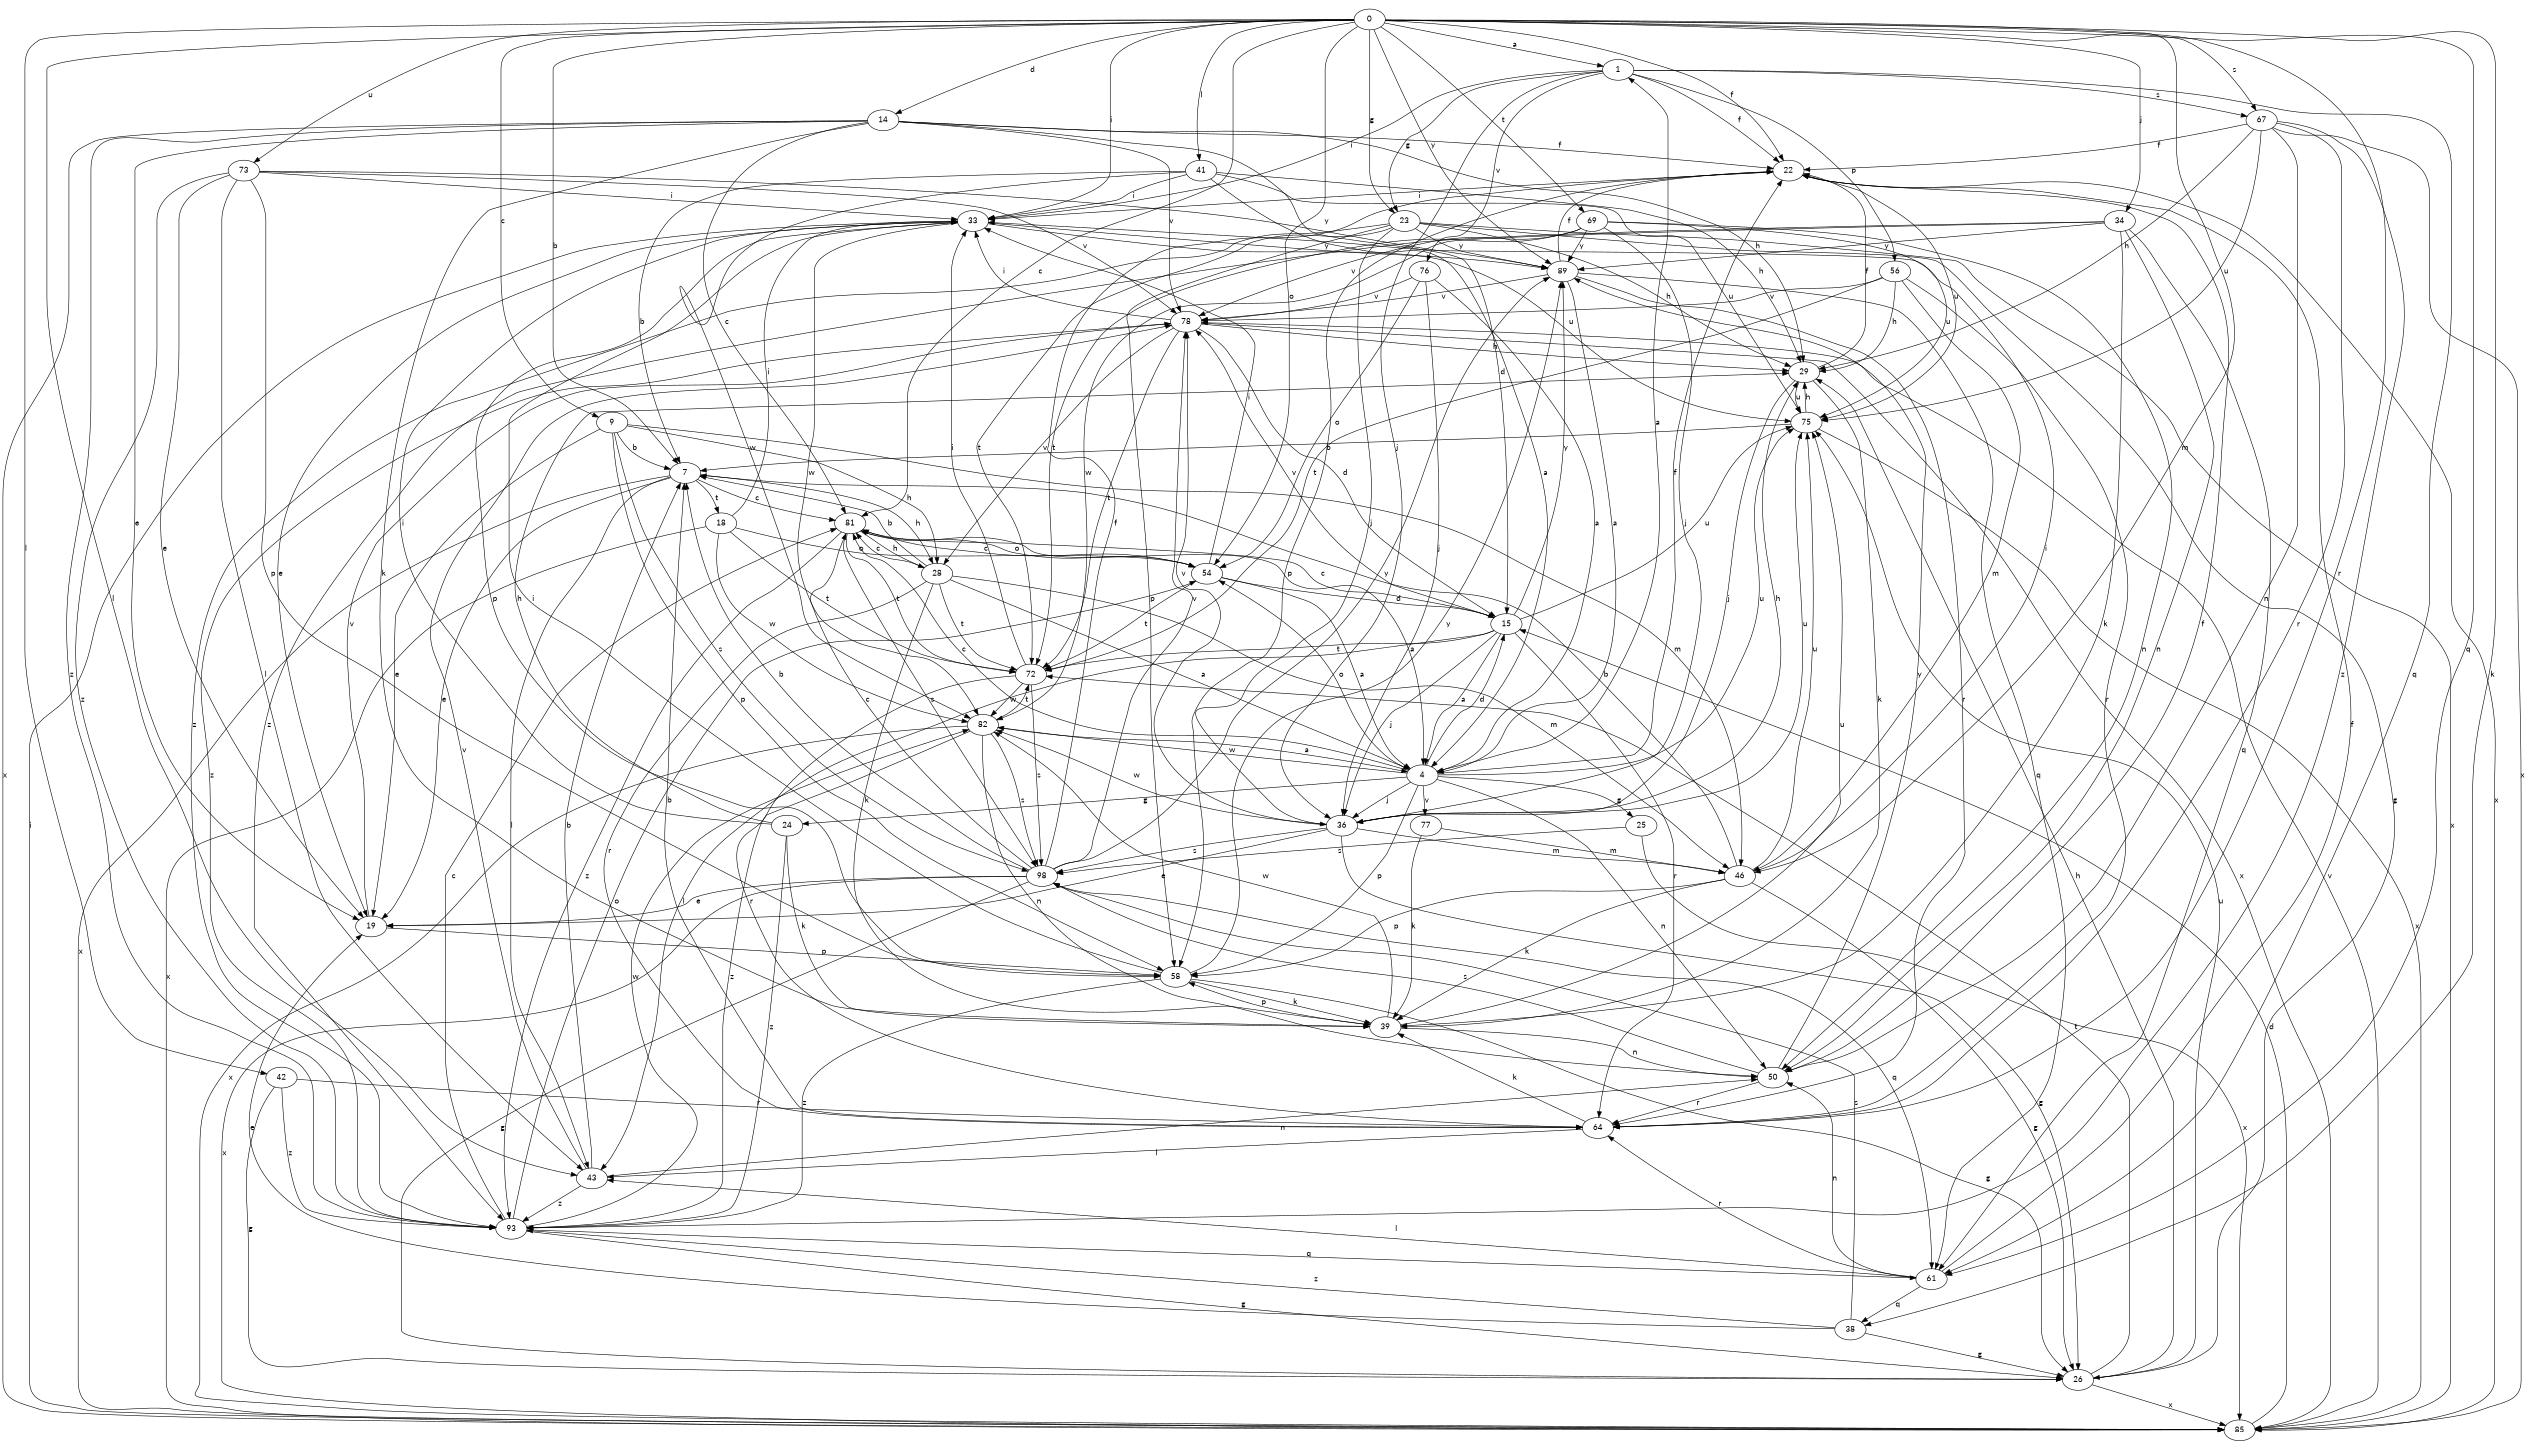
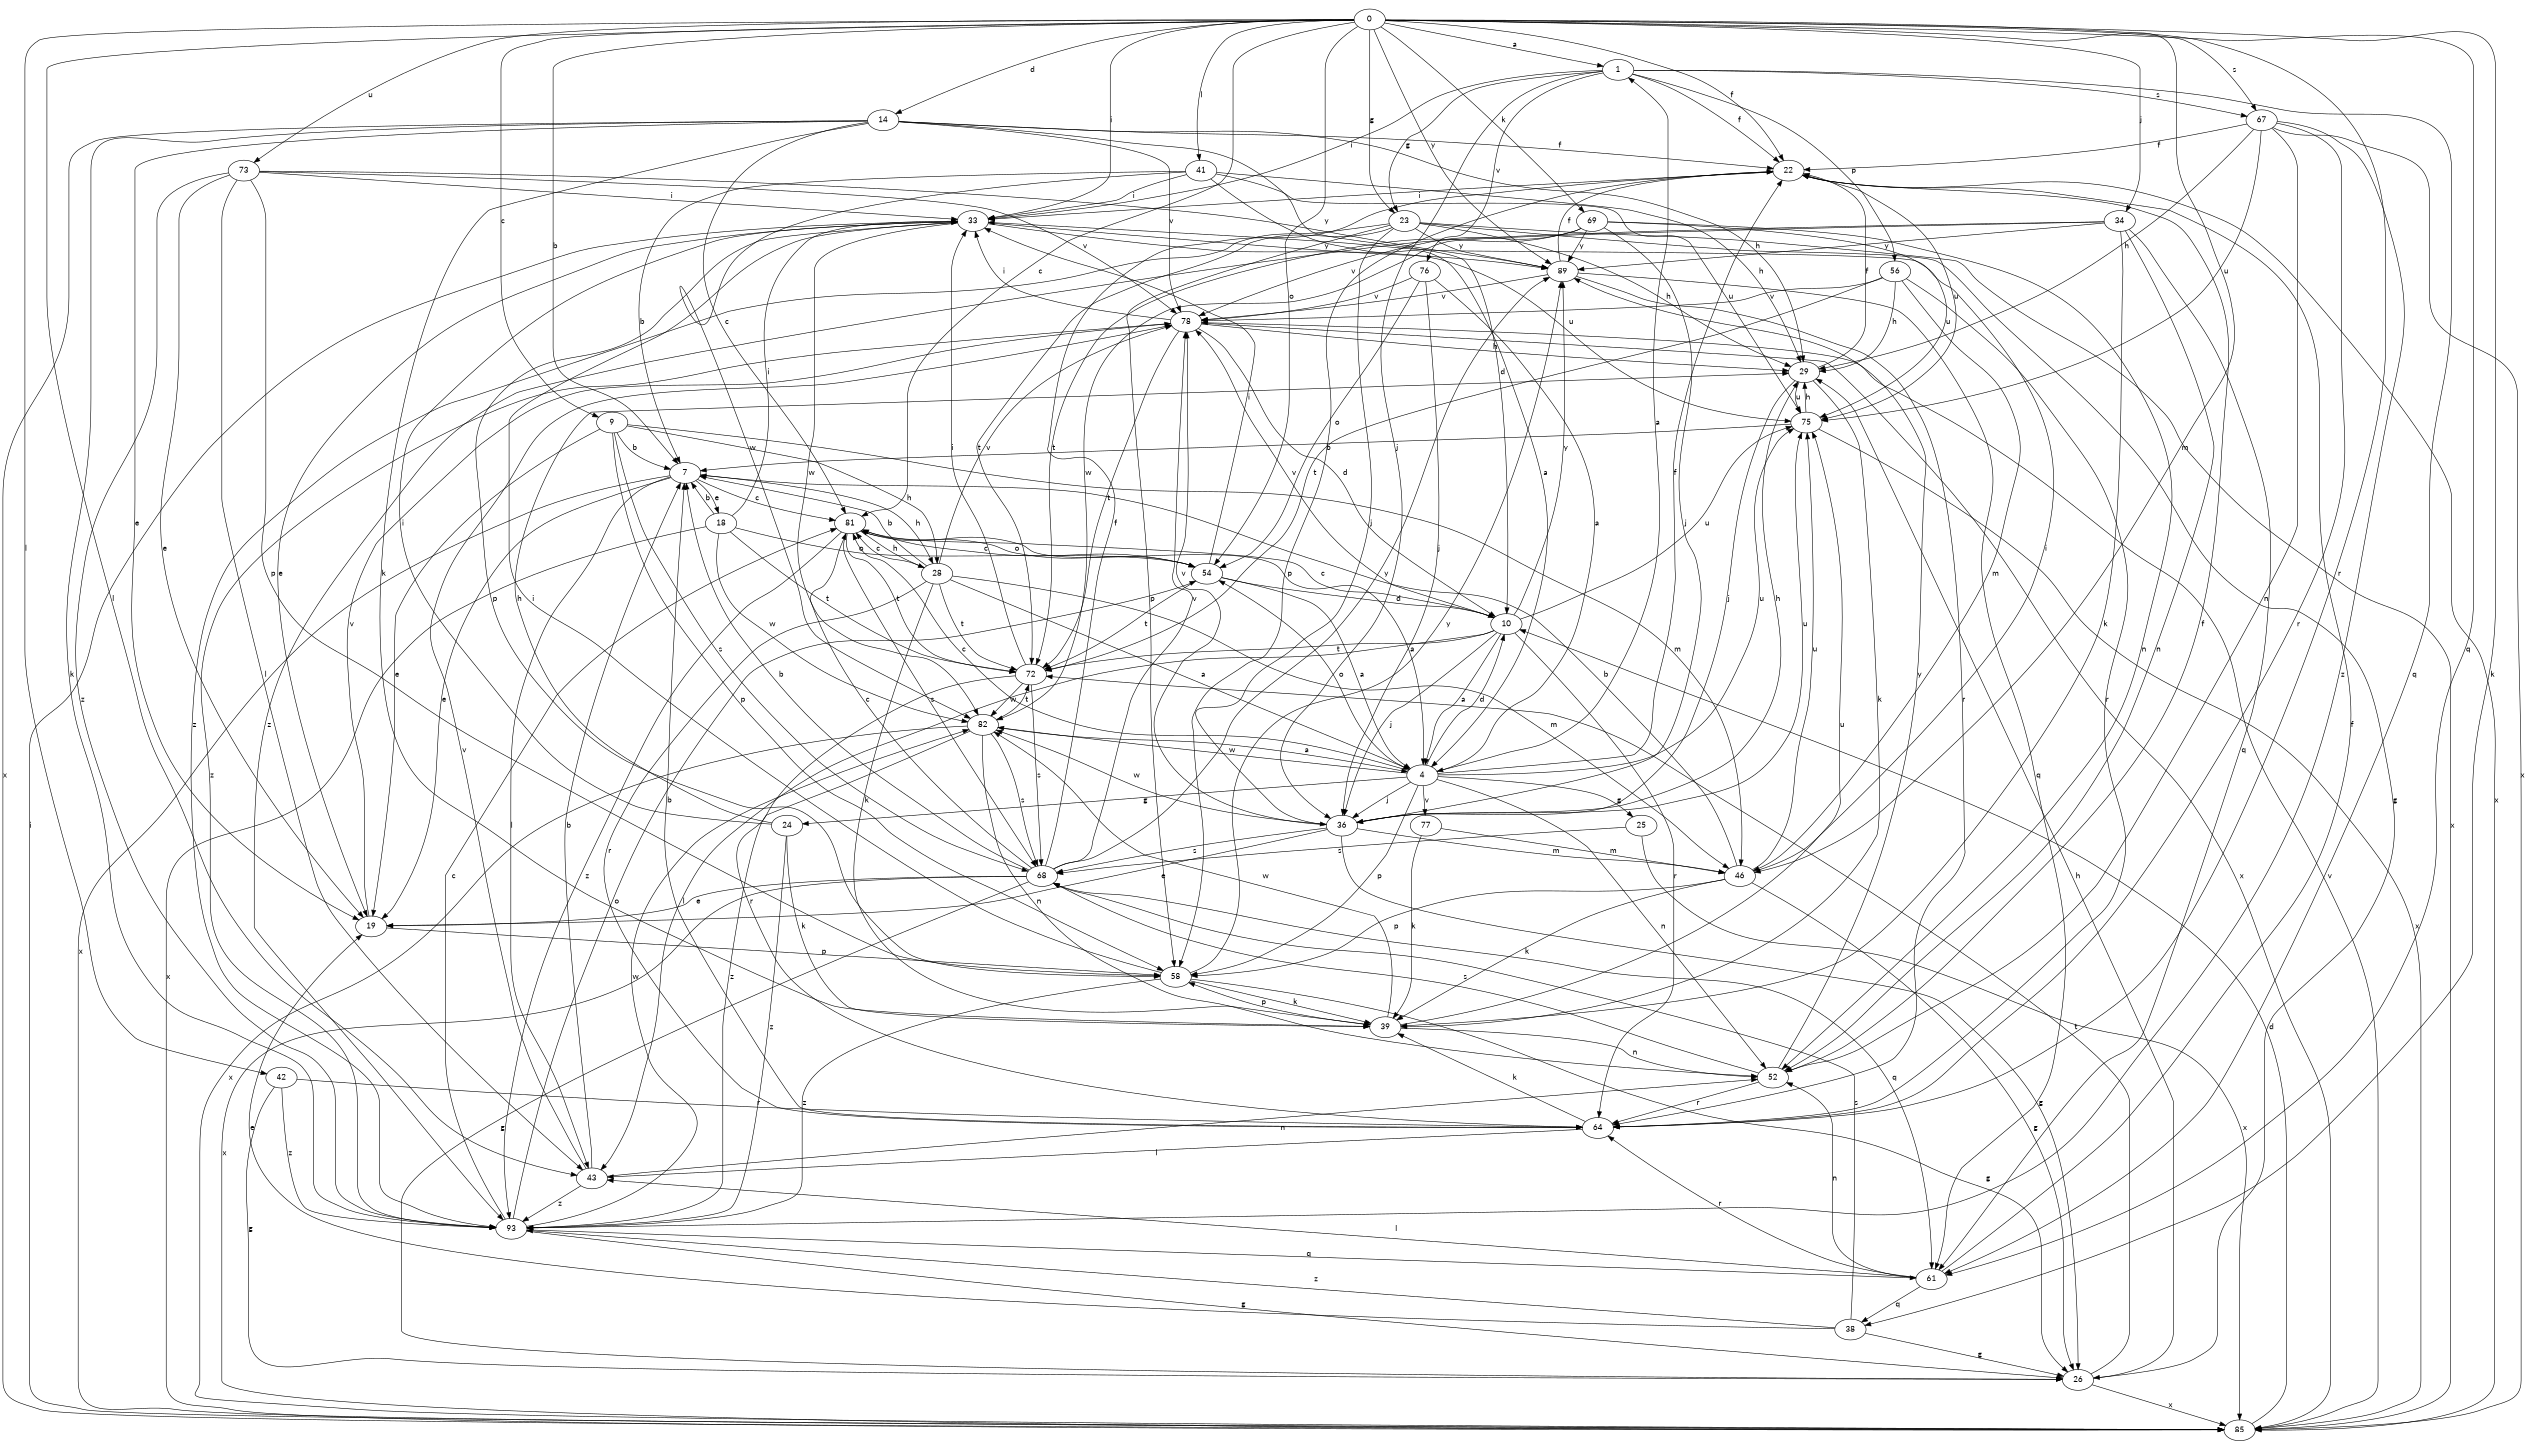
edge "0" -> "69": label "t" -> "k"
edge "78" -> "28": reversed
edge "7" -> "18": label "t" -> "e"
edge "18" -> "7": added, label "b"
edge "89" -> "4": removed, label "a"
node "15": label "15" -> "10"
edge "14" -> "93": label "z" -> "k"
node "98": label "98" -> "68"
edge "26" -> "75": removed, label "u"
node "50": label "50" -> "52"
